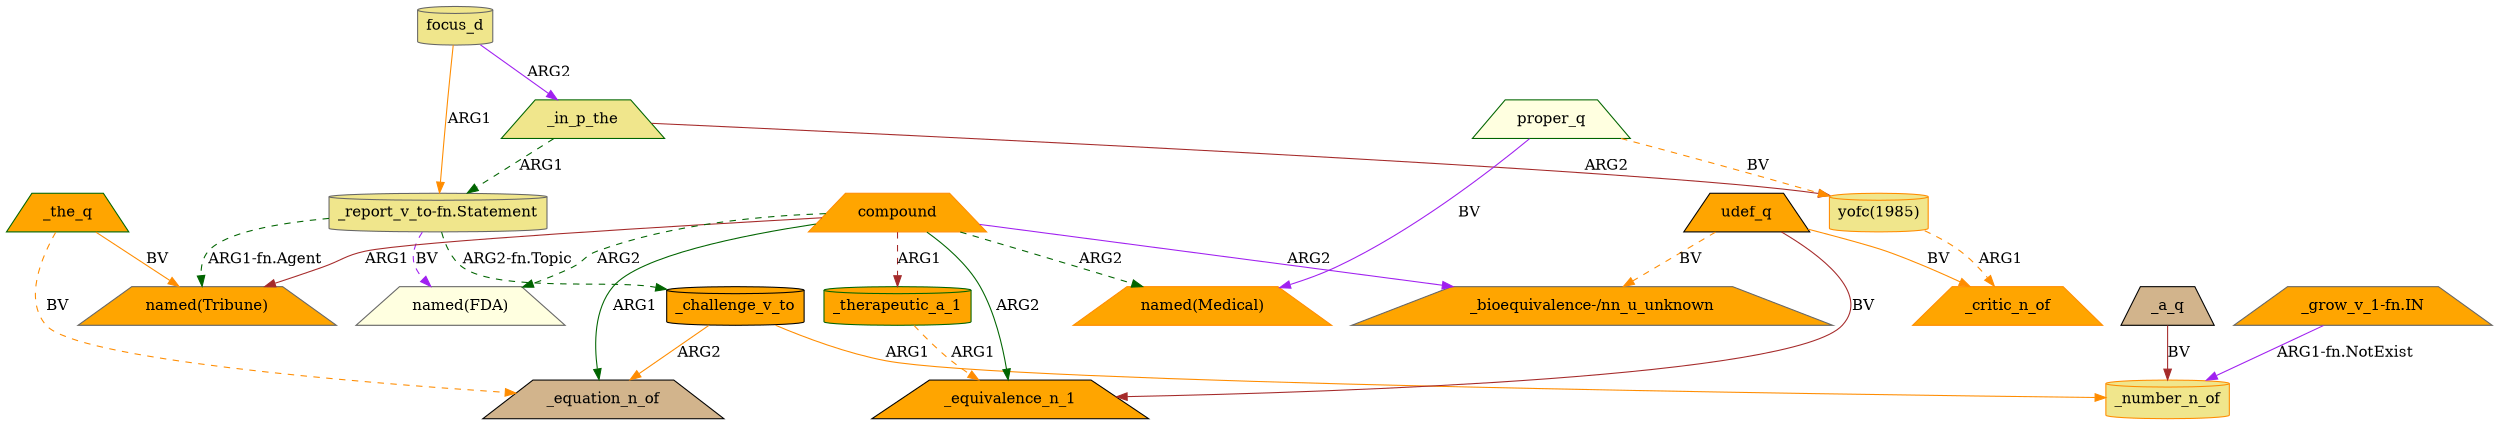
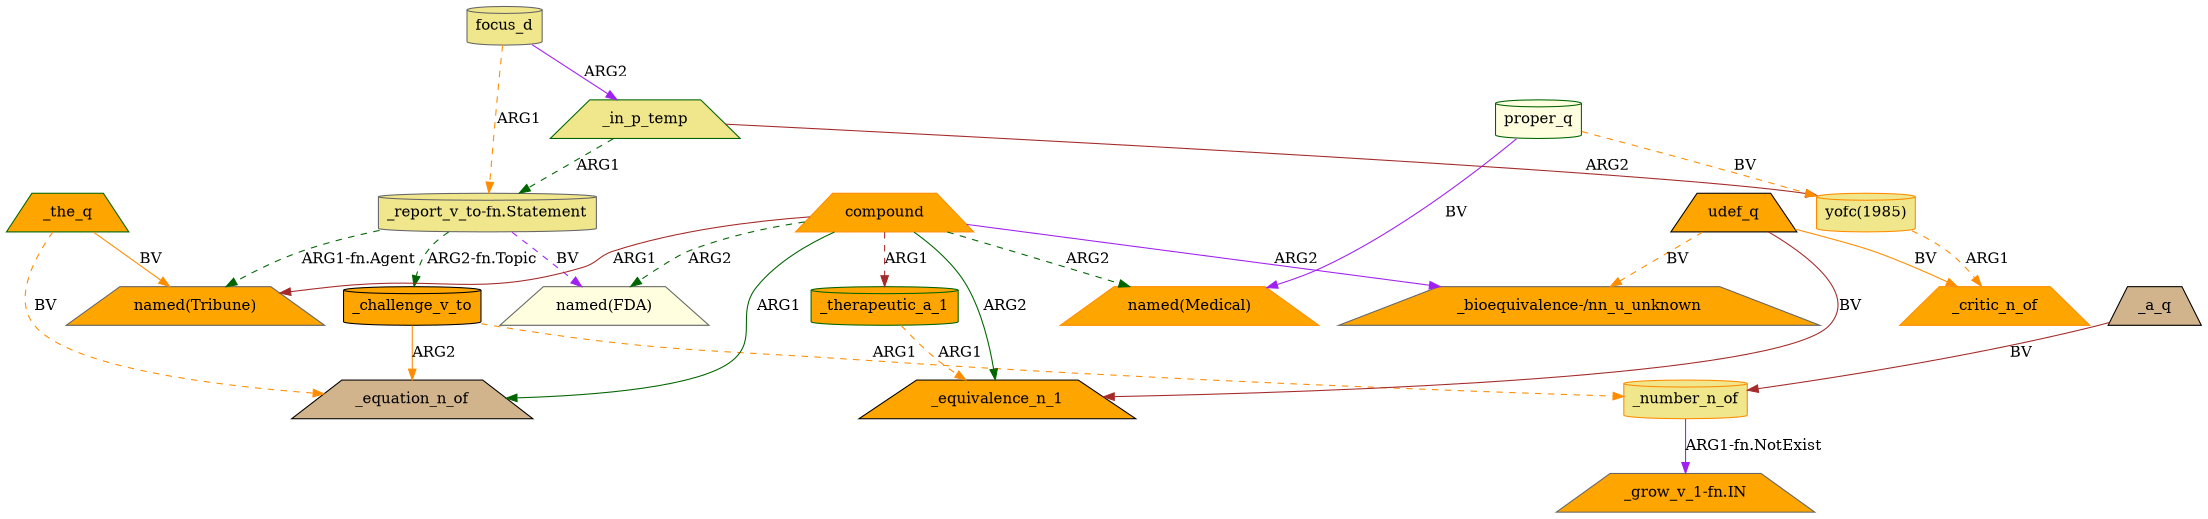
edge "focus_d" -> "_report_v_to-fn.Statement": style solid -> dashed
node "_in_p_the": label "_in_p_the" -> "_in_p_temp"
node "proper_q": shape trapezium -> cylinder
edge "_grow_v_1-fn.IN" -> "_number_n_of": reversed
edge "_challenge_v_to" -> "_number_n_of": style solid -> dashed
